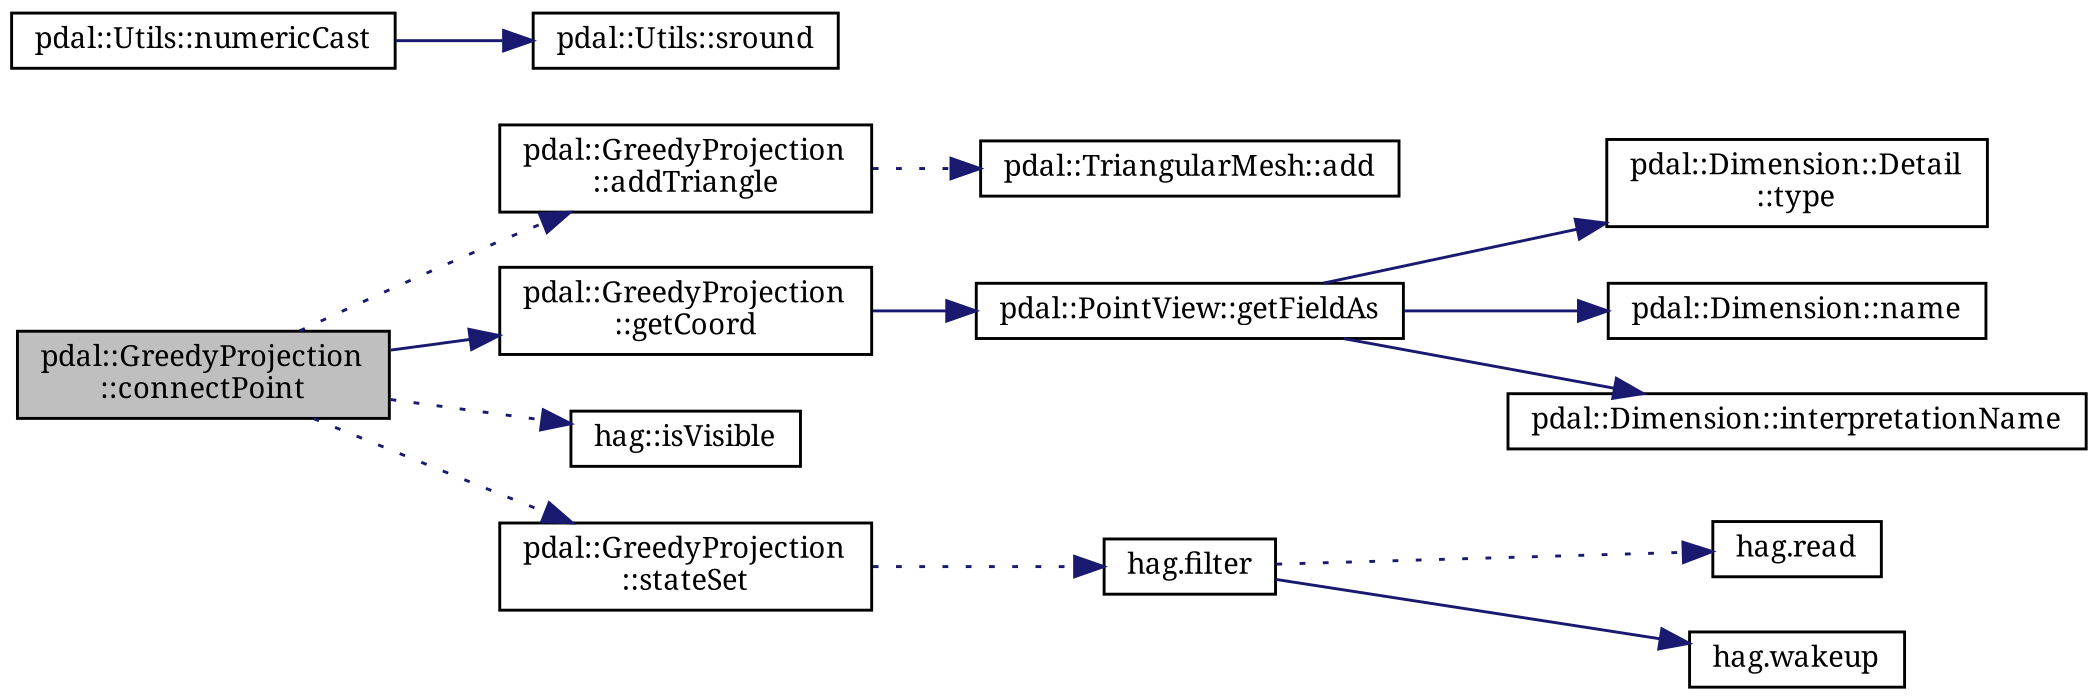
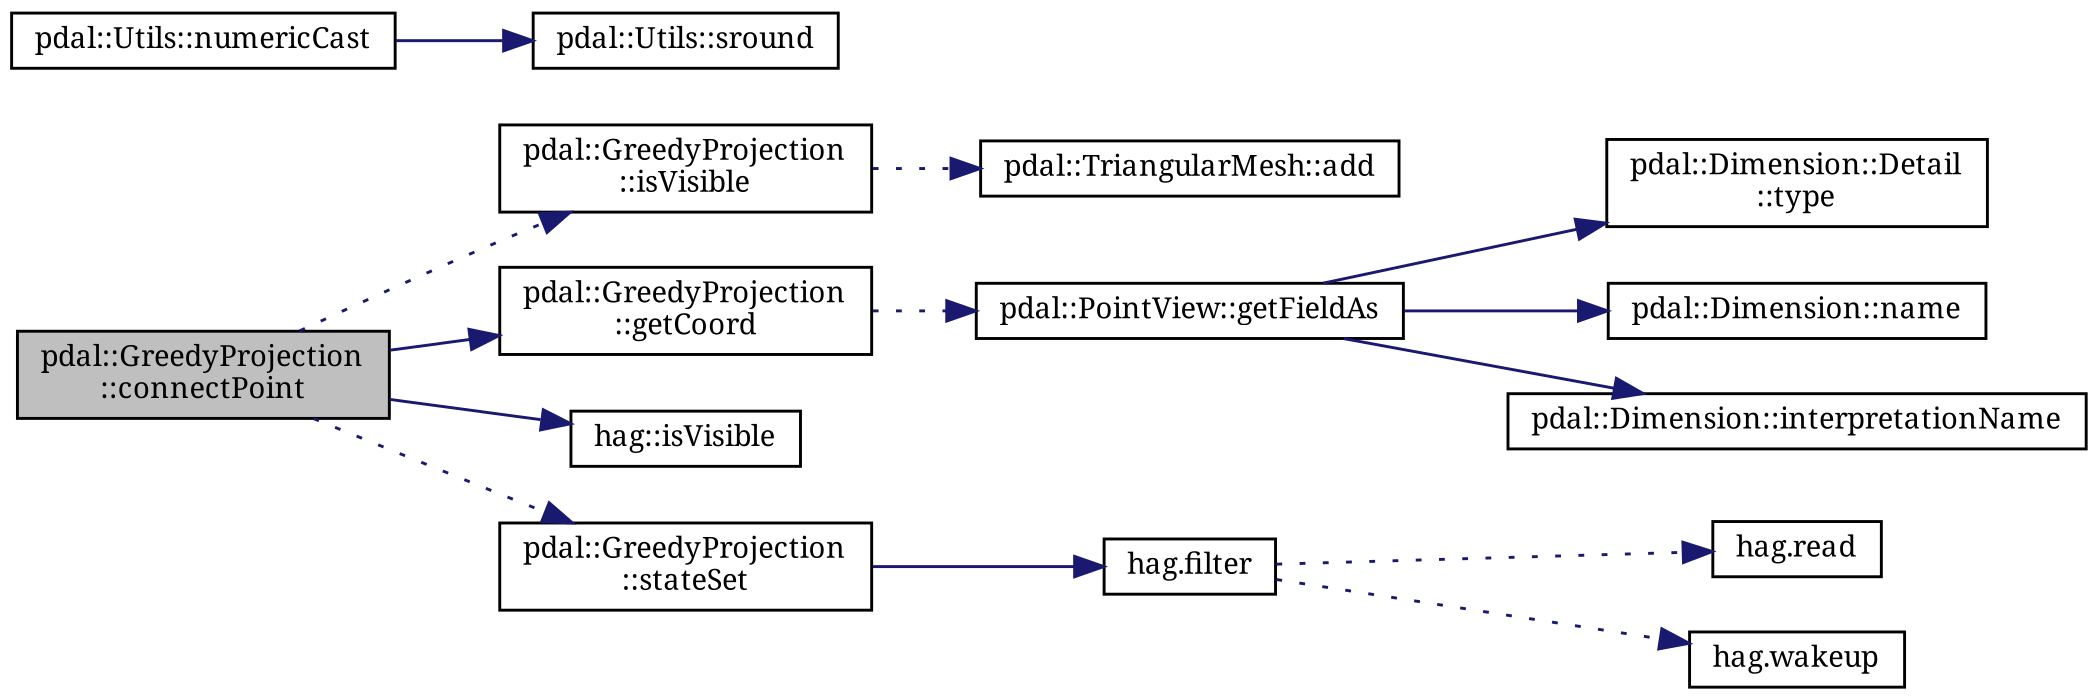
node "pdal::GreedyProjection ::addTriangle": label "pdal::GreedyProjection ::addTriangle" -> "pdal::GreedyProjection ::isVisible"
edge "pdal::GreedyProjection ::getCoord" -> "pdal::PointView::getFieldAs": style solid -> dotted
edge "pdal::GreedyProjection ::connectPoint" -> "hag::isVisible": style dotted -> solid
edge "pdal::GreedyProjection ::stateSet" -> "hag.filter": style dotted -> solid
edge "hag.filter" -> "hag.wakeup": style solid -> dotted
